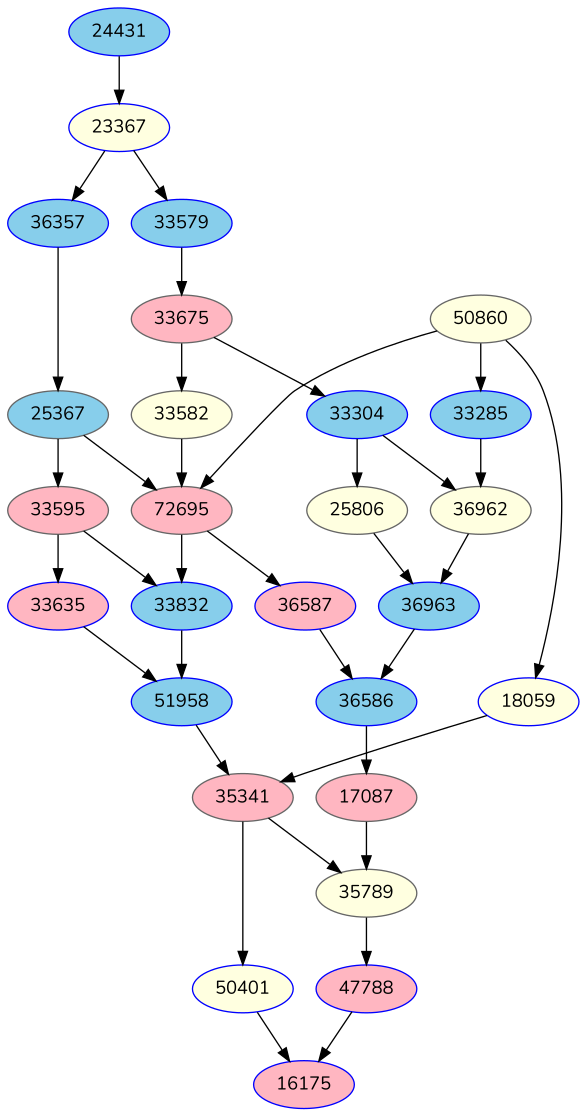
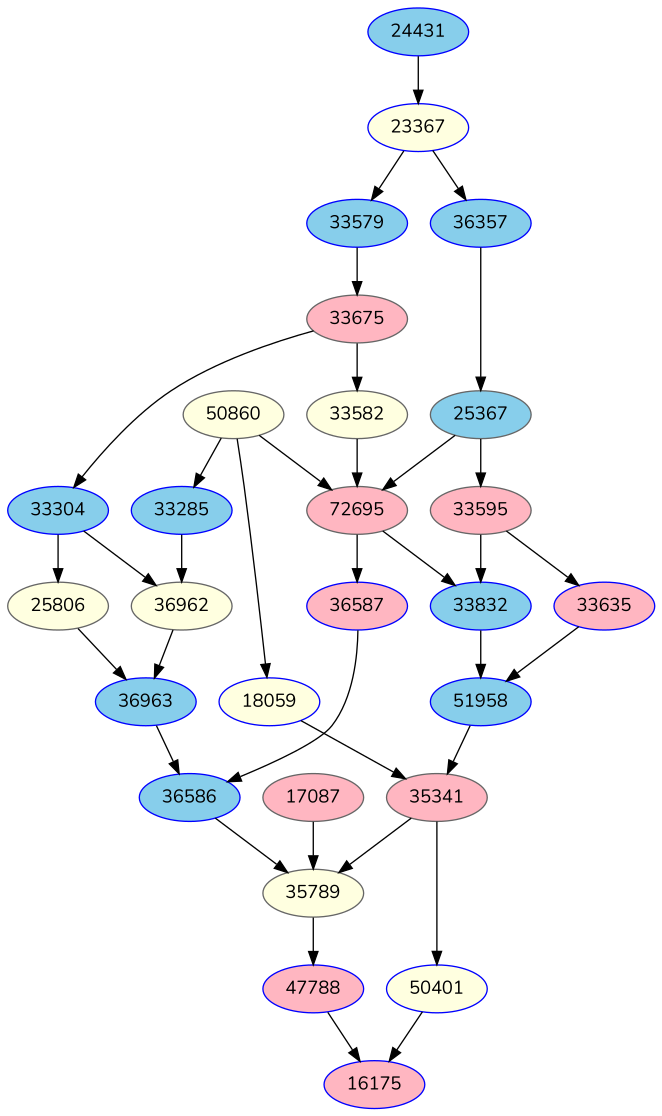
edge "36586" -> "17087": now "36586" -> "35789"
